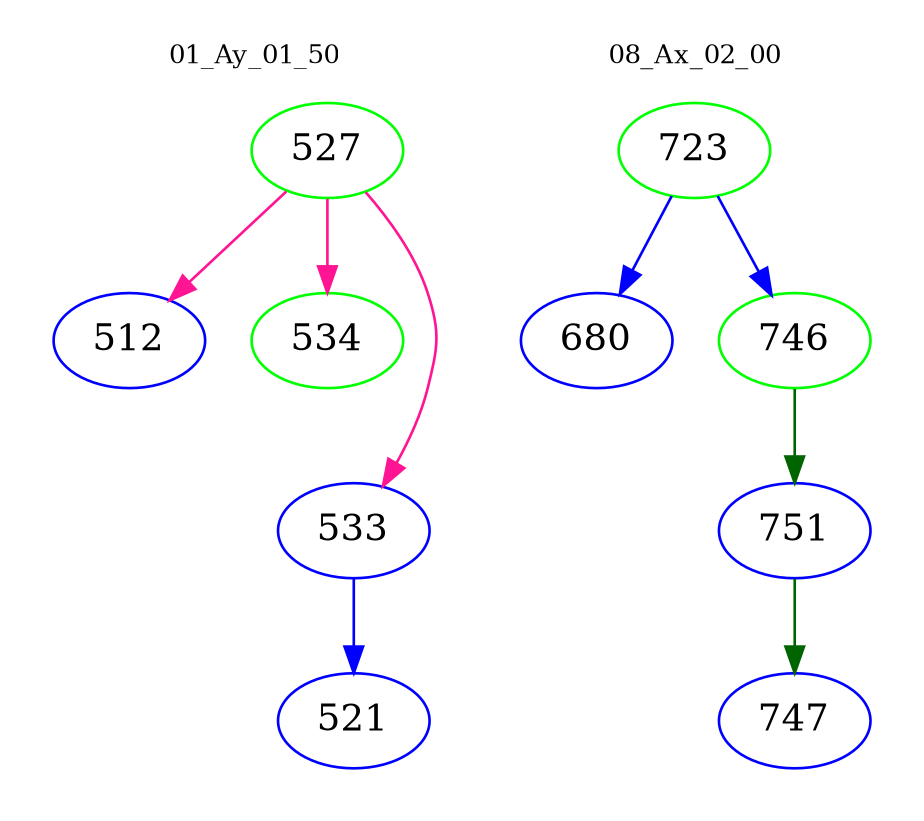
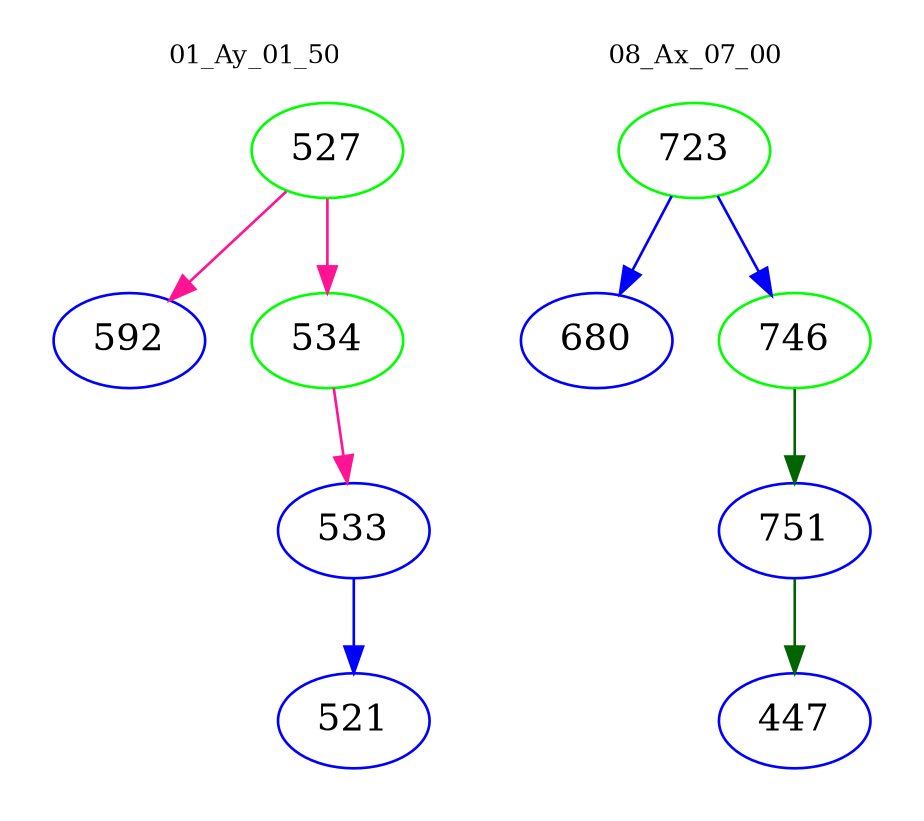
cluster "08_Ax_02_00": label "08_Ax_02_00" -> "08_Ax_07_00"
edge "527" -> "533": now "534" -> "533"
node "512": label "512" -> "592"
node "747": label "747" -> "447"
